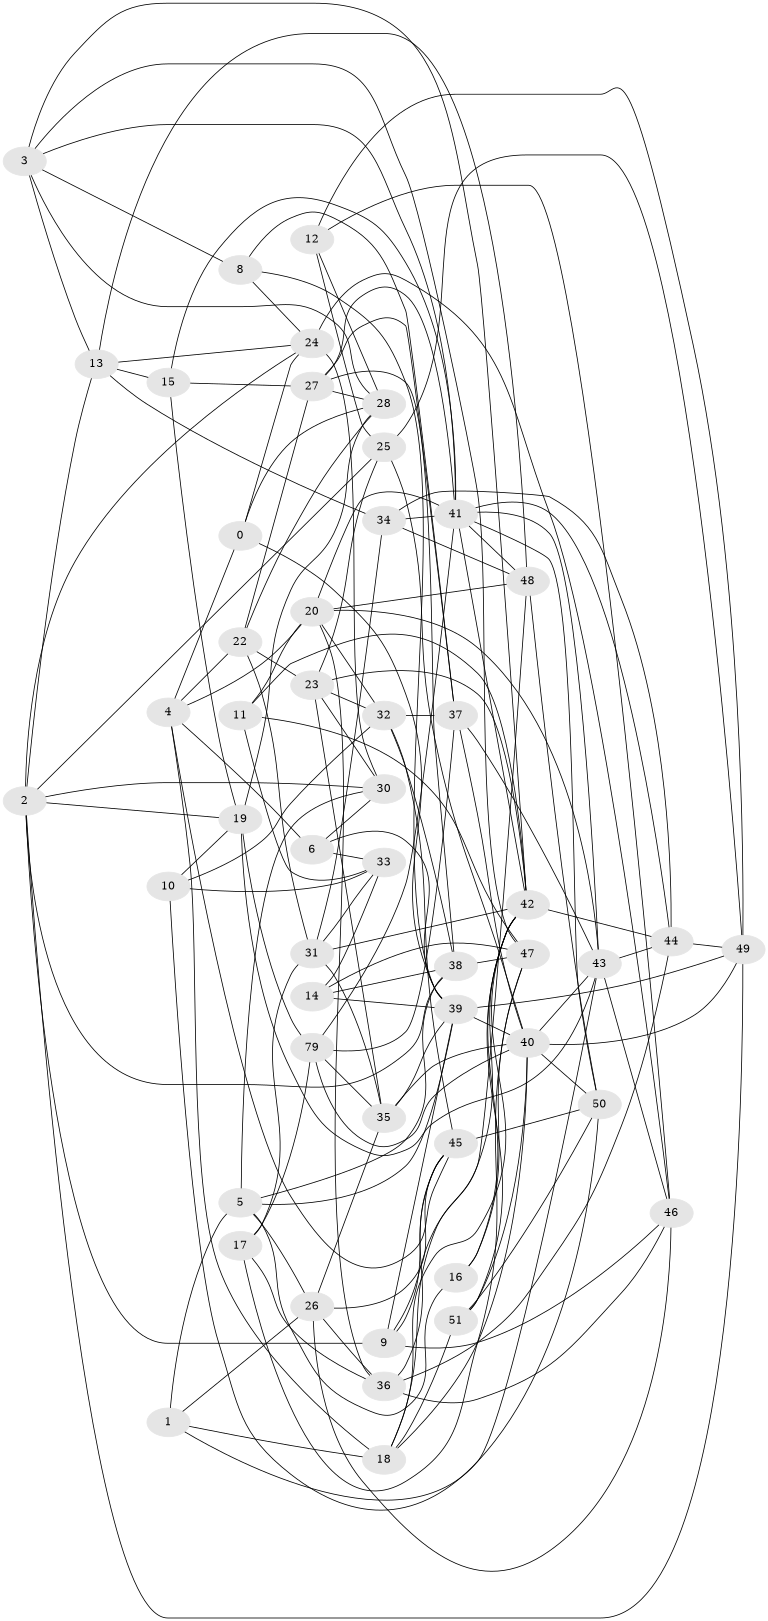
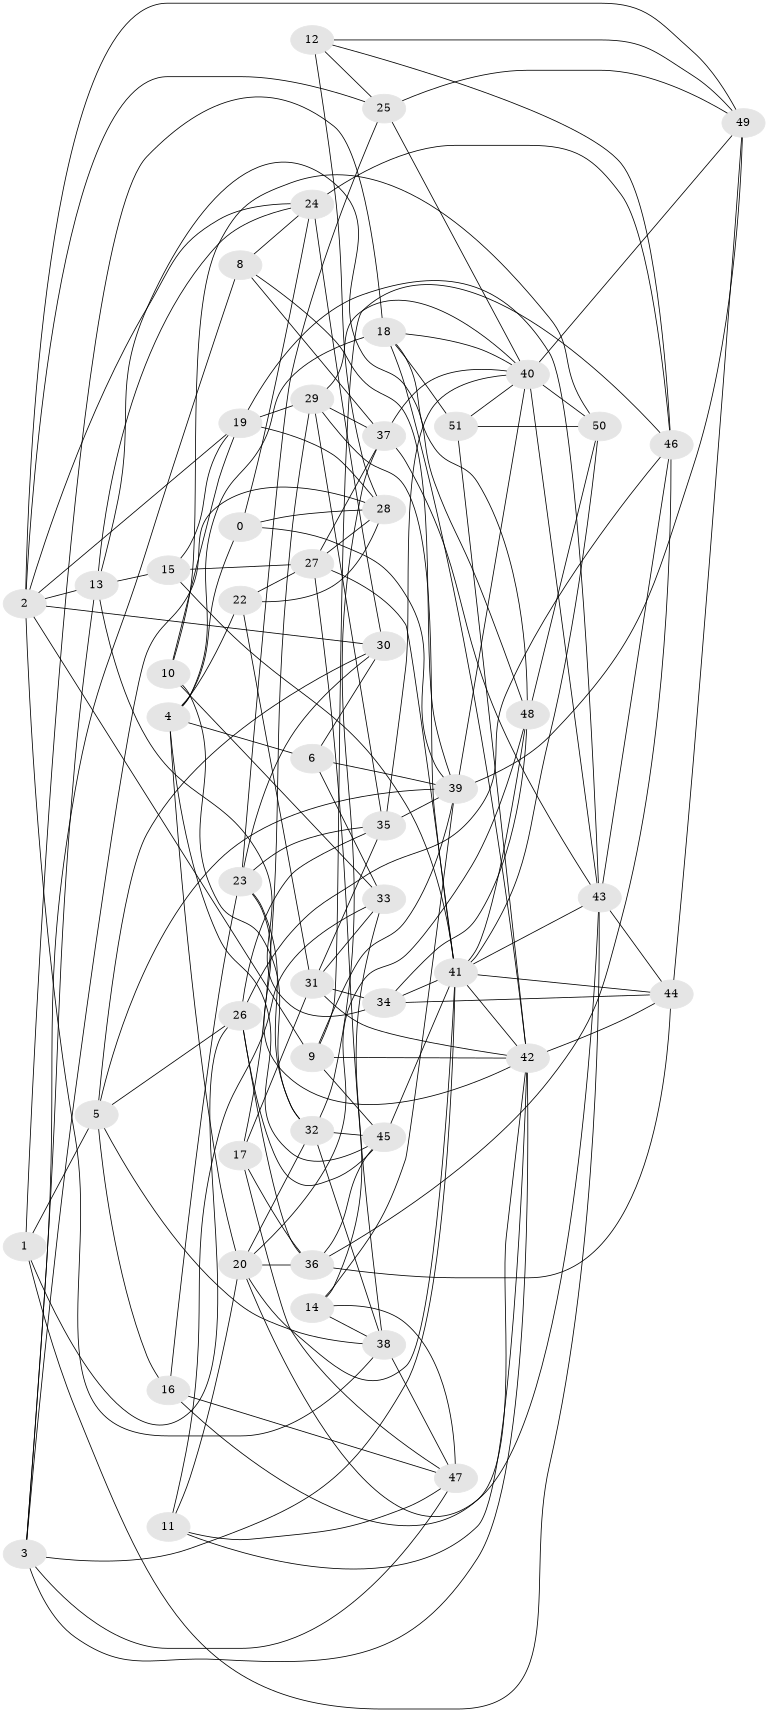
edge "22" -- "23": now "16" -- "23"
node "79": label "79" -> "29"
edge "50" -- "45": now "41" -- "45"
